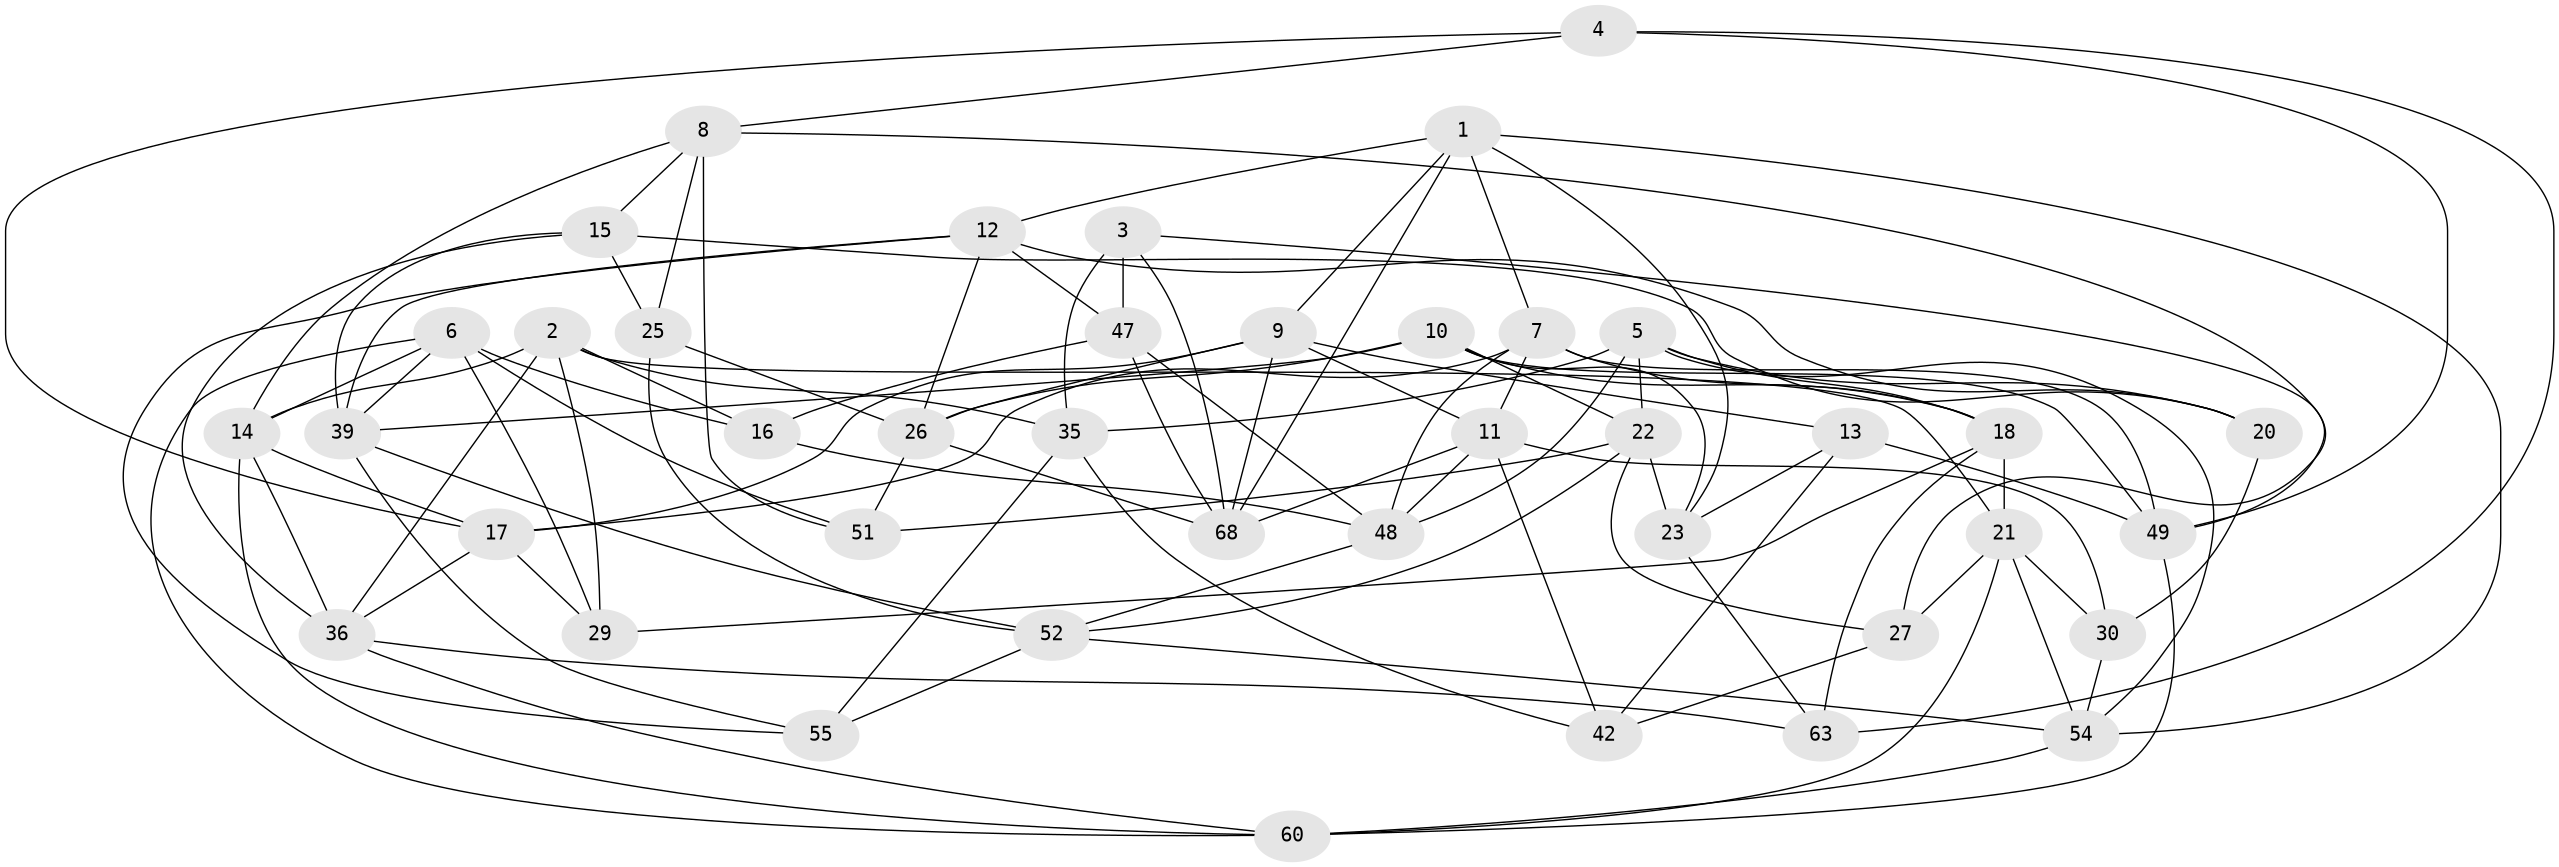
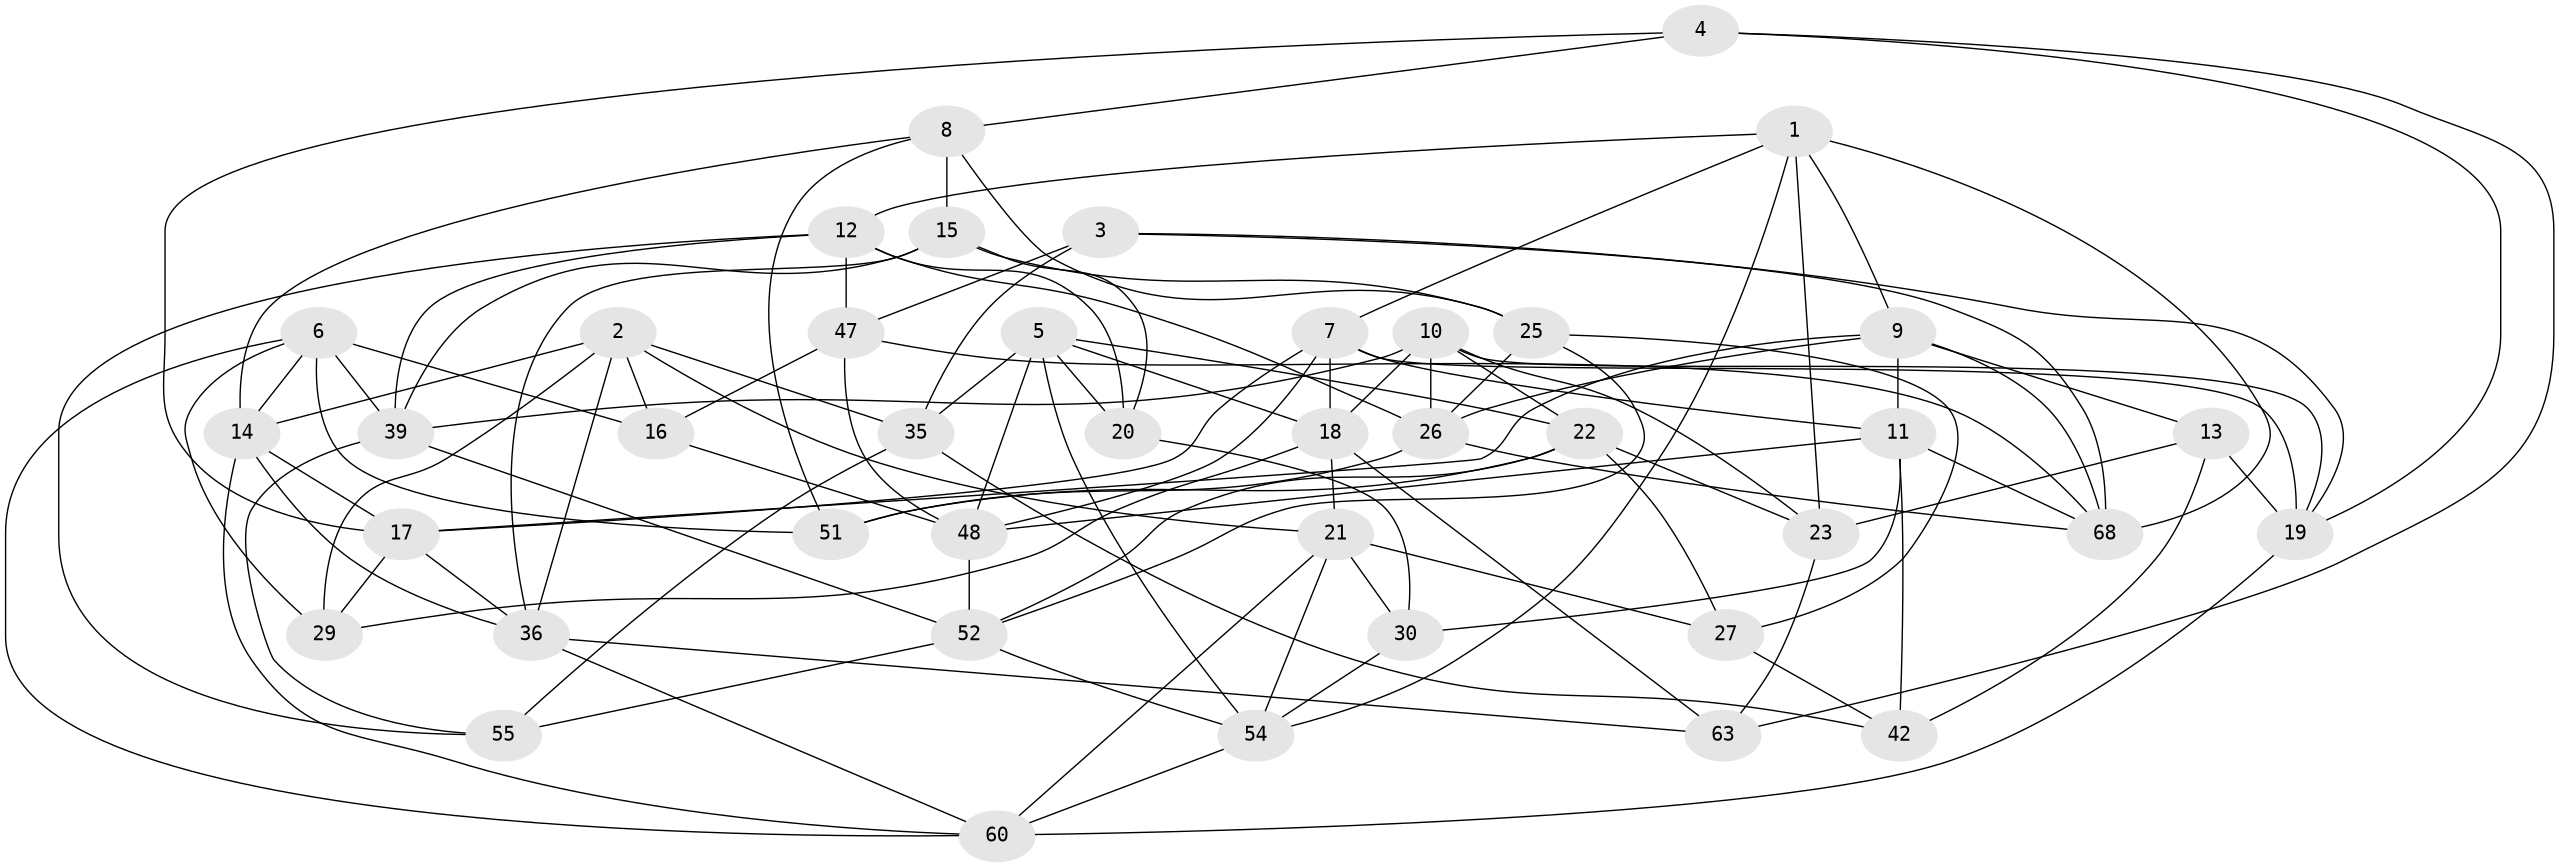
edge "8" -- "27": now "25" -- "27"
node "49": label "49" -> "19"
